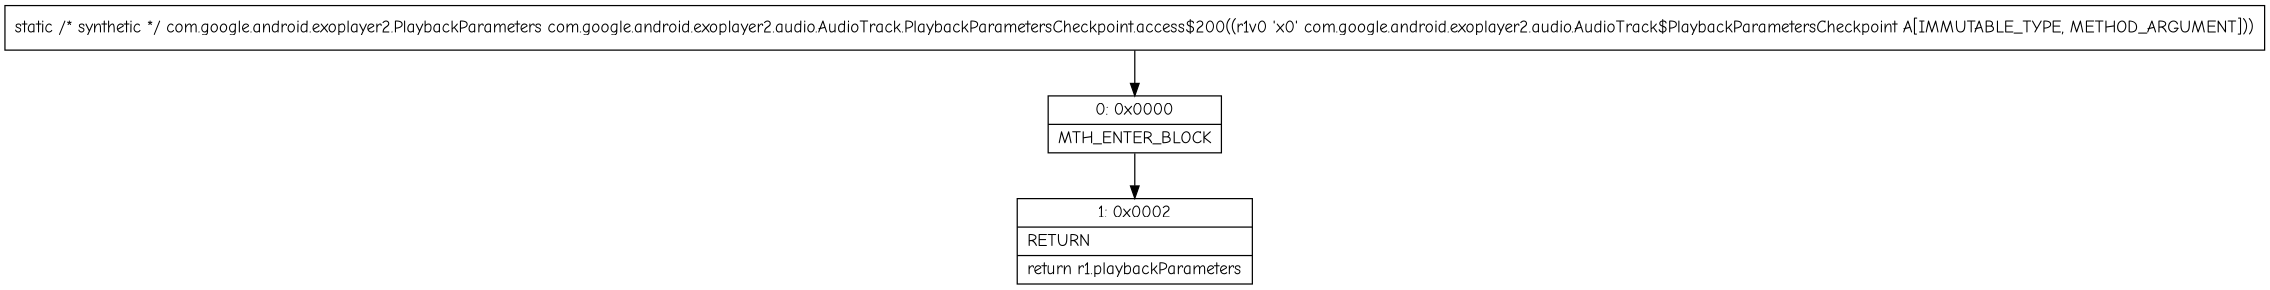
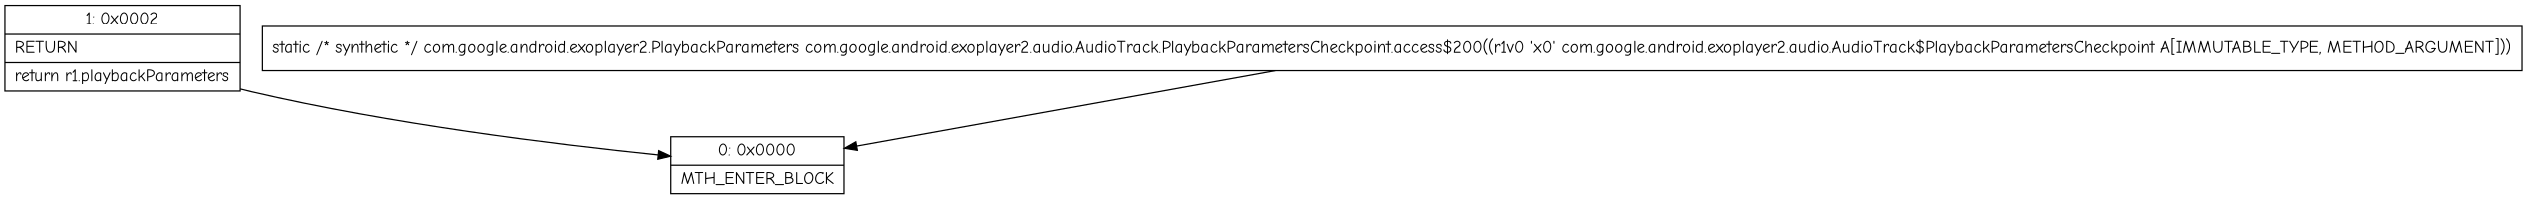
edge "0: 0x0000" -> "1: 0x0002": reversed
